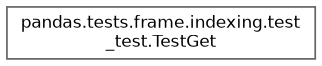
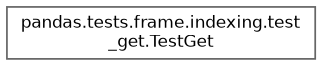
node "pandas.tests.frame.indexing.test _test.TestGet": label "pandas.tests.frame.indexing.test _test.TestGet" -> "pandas.tests.frame.indexing.test _get.TestGet"
